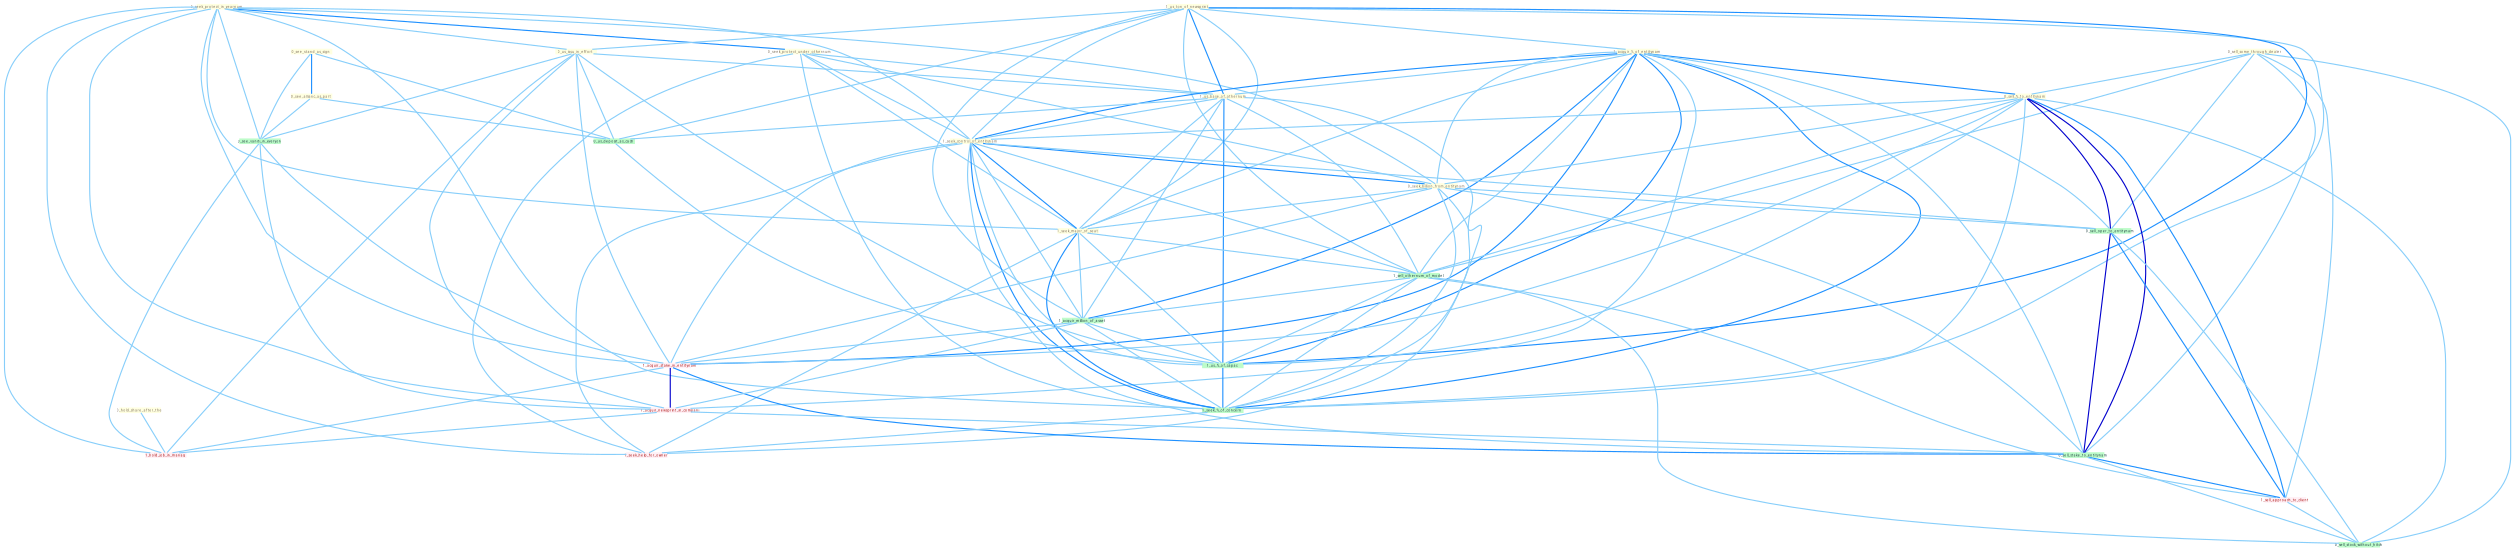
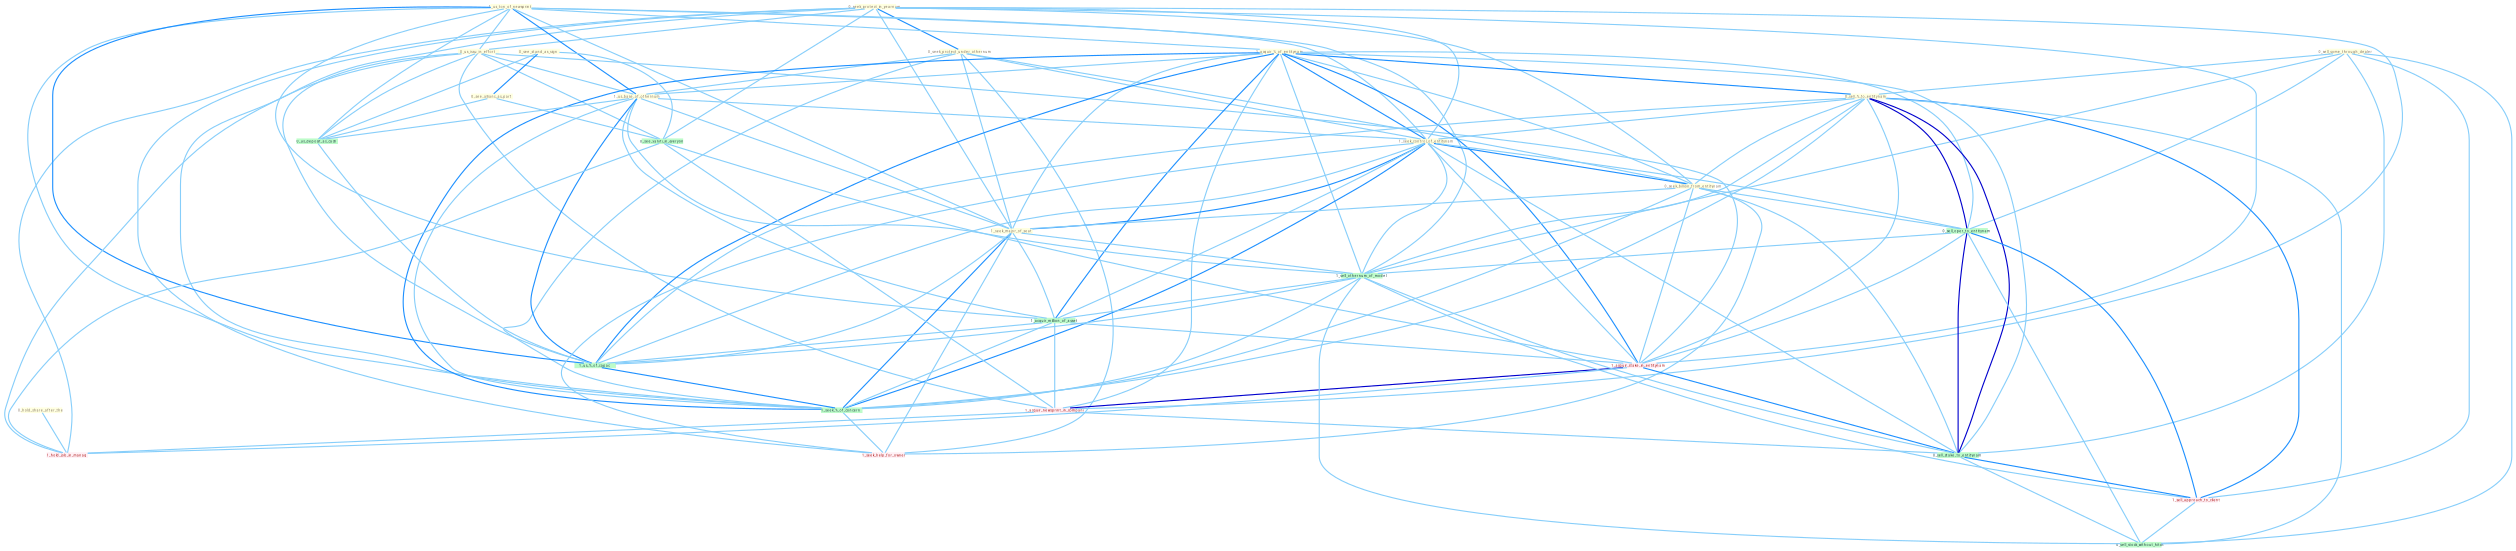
edge "0_sell_oper_to_entitynam" -- "1_sell_othernum_of_model": added
edge "0_sell_oper_to_entitynam" -- "1_acquir_stake_in_entitynam": added
edge "1_sell_othernum_of_model" -- "0_sell_stake_to_entitynam": added
